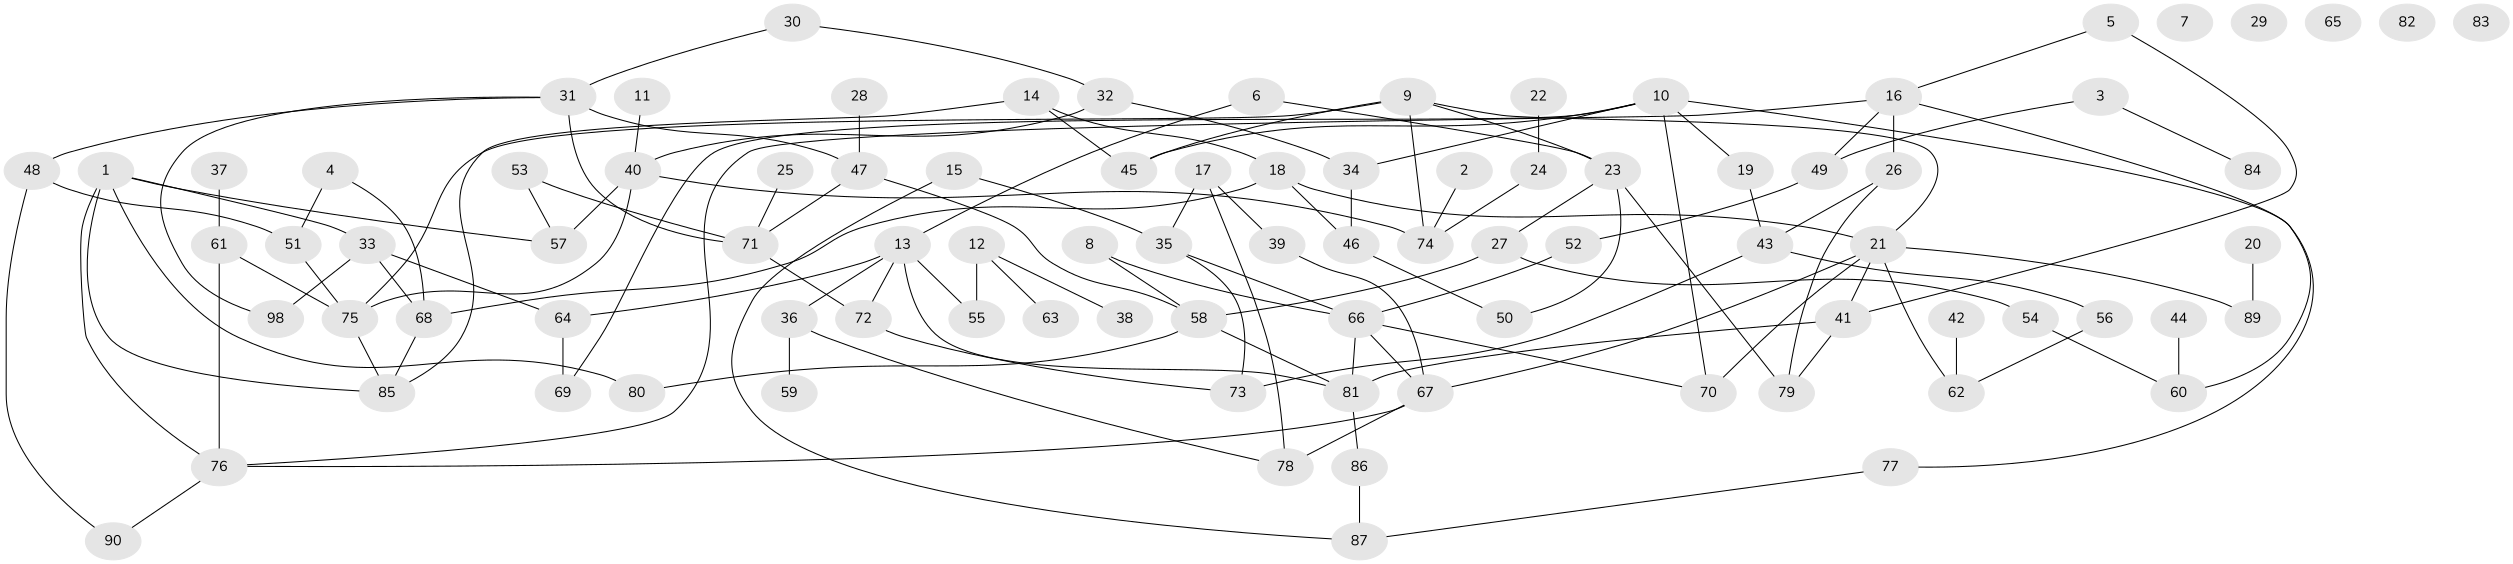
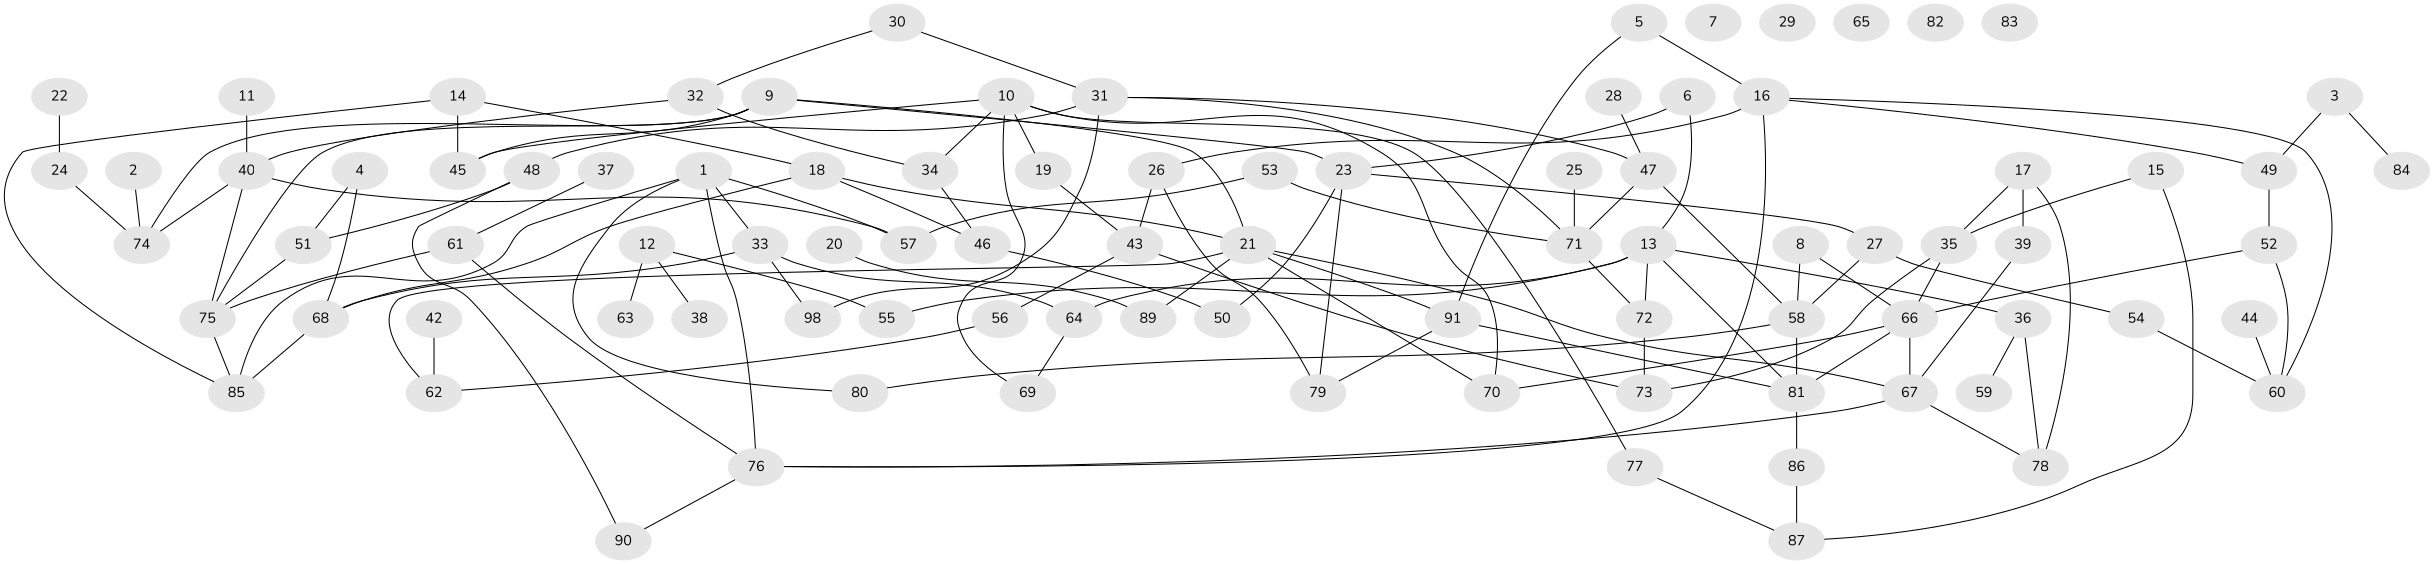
node "41": label "41" -> "91"
edge "52" -- "60": added
